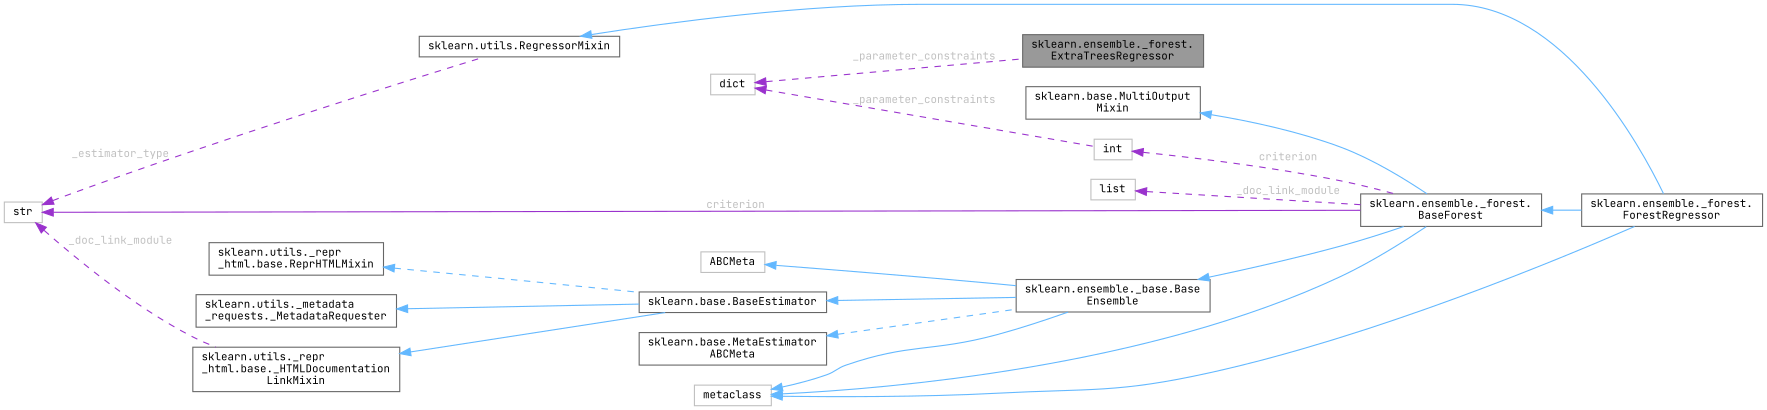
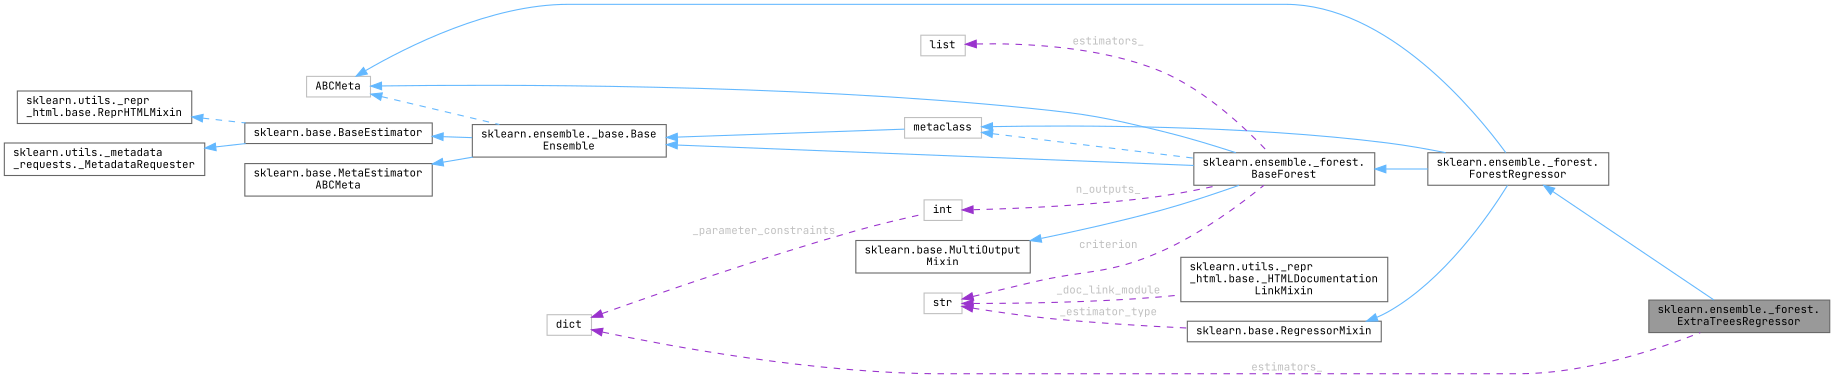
edge "sklearn.ensemble._forest. ForestRegressor" -> "ABCMeta": added
node "sklearn.utils.RegressorMixin": label "sklearn.utils.RegressorMixin" -> "sklearn.base.RegressorMixin"
edge "sklearn.ensemble._forest. ExtraTreesRegressor" -> "dict": label " _parameter_constraints" -> " estimators_"
edge "sklearn.ensemble._forest. BaseForest" -> "ABCMeta": added
edge "sklearn.ensemble._forest. BaseForest" -> "int": label " criterion" -> " n_outputs_"
edge "sklearn.ensemble._forest. BaseForest" -> "list": label " _doc_link_module" -> " estimators_"
edge "sklearn.ensemble._forest. BaseForest" -> "str": style solid -> dashed
edge "sklearn.ensemble._forest. ExtraTreesRegressor" -> "sklearn.ensemble._forest. ForestRegressor": added
edge "sklearn.ensemble._base.Base Ensemble" -> "ABCMeta": style solid -> dashed
edge "sklearn.ensemble._base.Base Ensemble" -> "sklearn.base.MetaEstimator ABCMeta": style dashed -> solid
edge "sklearn.base.BaseEstimator" -> "sklearn.utils._repr _html.base._HTMLDocumentation LinkMixin": removed
edge "sklearn.ensemble._base.Base Ensemble" -> "metaclass": reversed
edge "sklearn.ensemble._forest. BaseForest" -> "metaclass": style solid -> dashed
